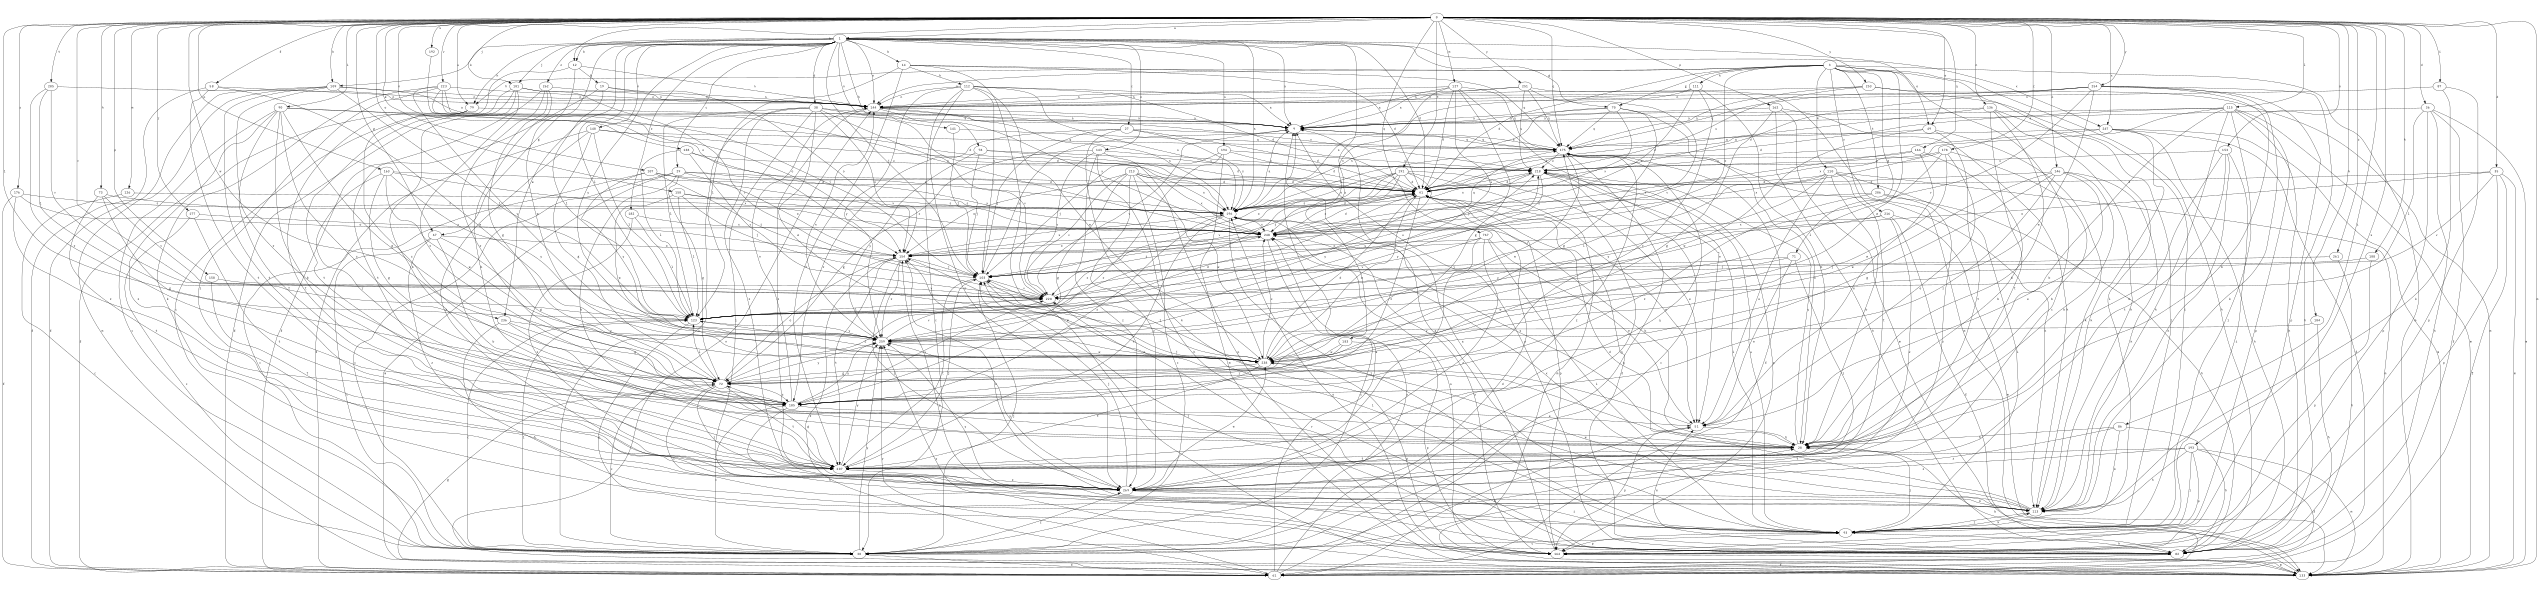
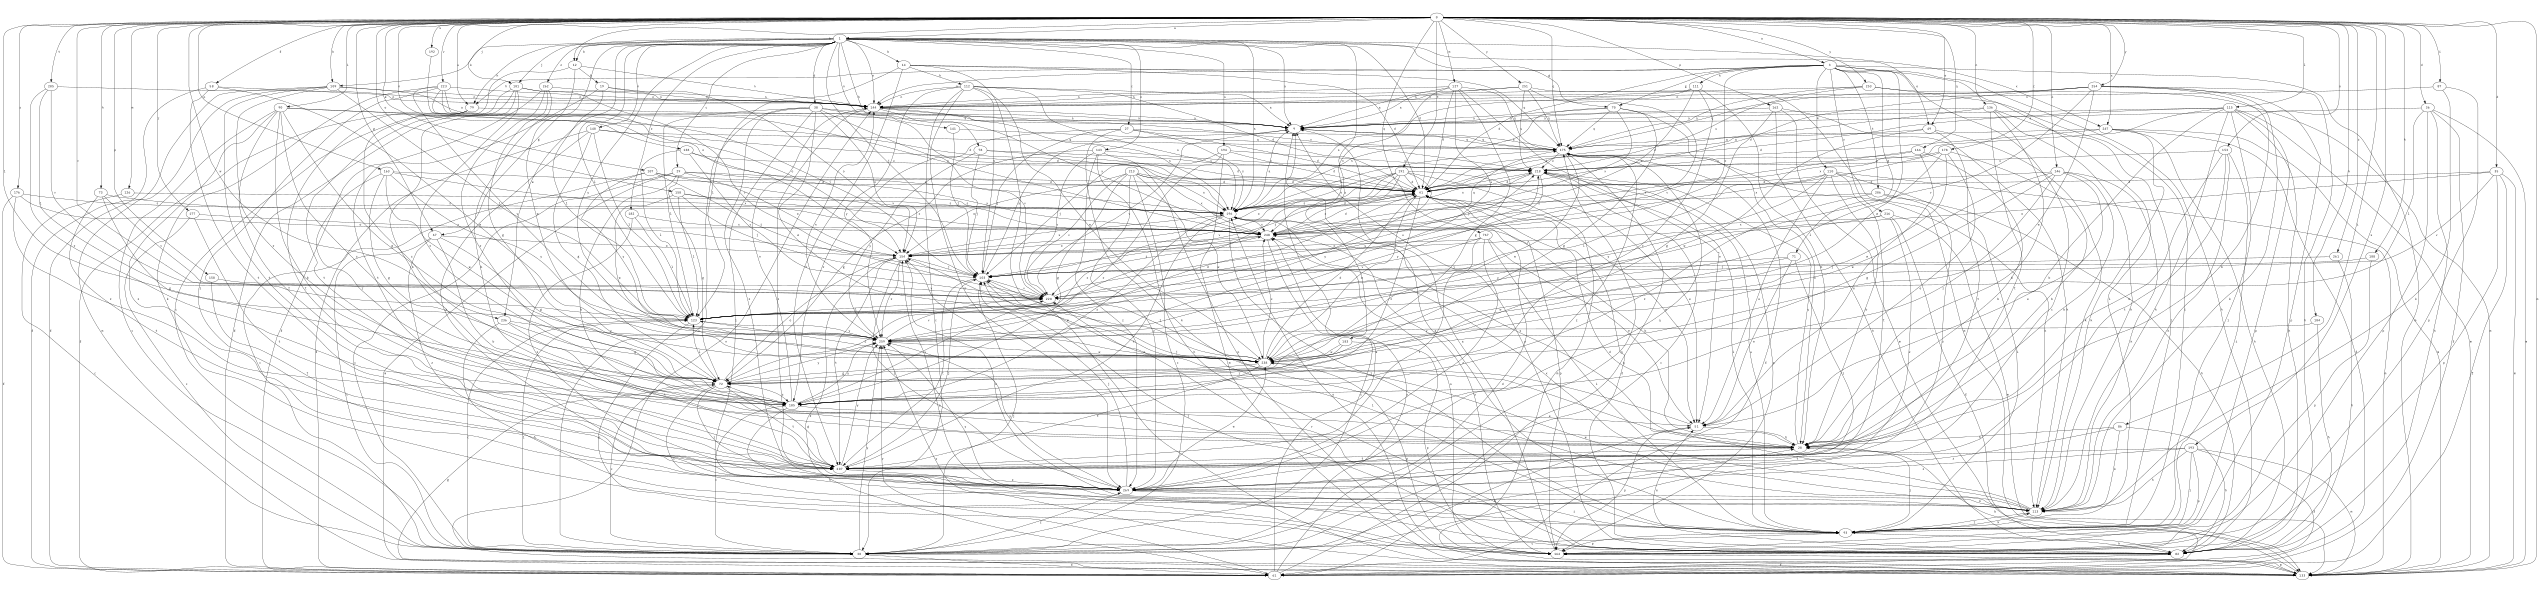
edge "0" -> "3": added, label "a"
